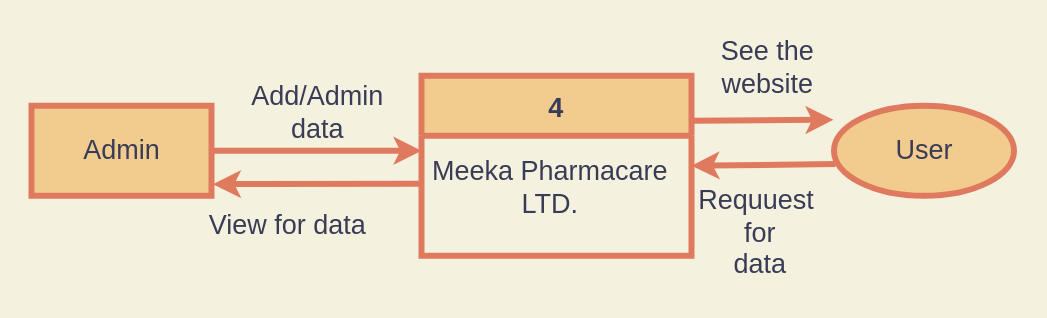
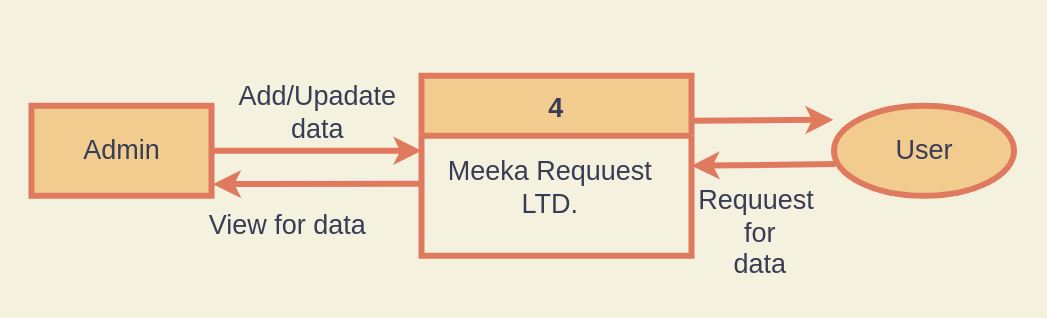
node "See the website": removed
node "Add/Admin data": label "Add/Admin data" -> "Add/Upadate data"
node "Meeka Pharmacare LTD.": label "Meeka Pharmacare LTD." -> "Meeka Requuest LTD."
